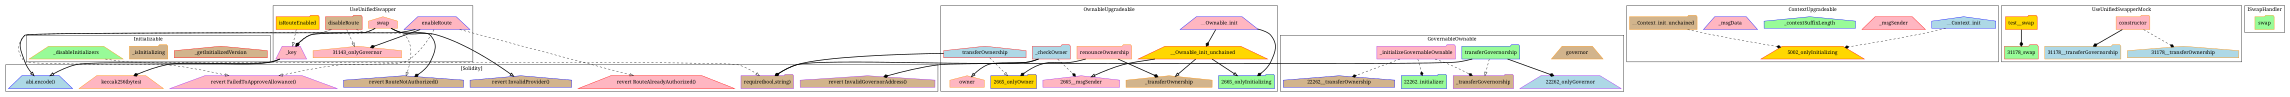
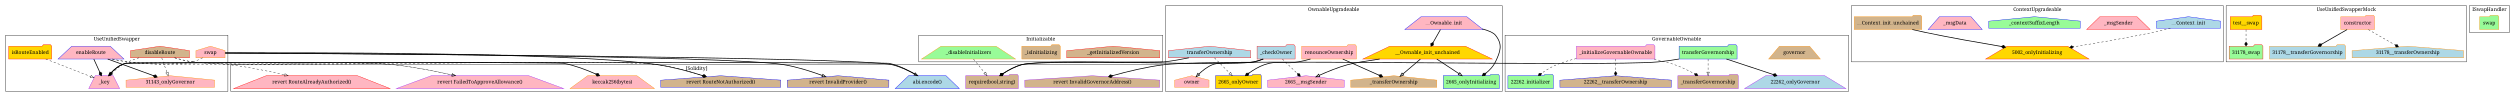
node "disableRoute": shape folder -> house
edge "test__swap" -> "31178_swap": style bold -> dashed
edge "__Context_init_unchained" -> "5002_onlyInitializing": style dashed -> bold
edge "_key" -> "abi.encode()": reversed
